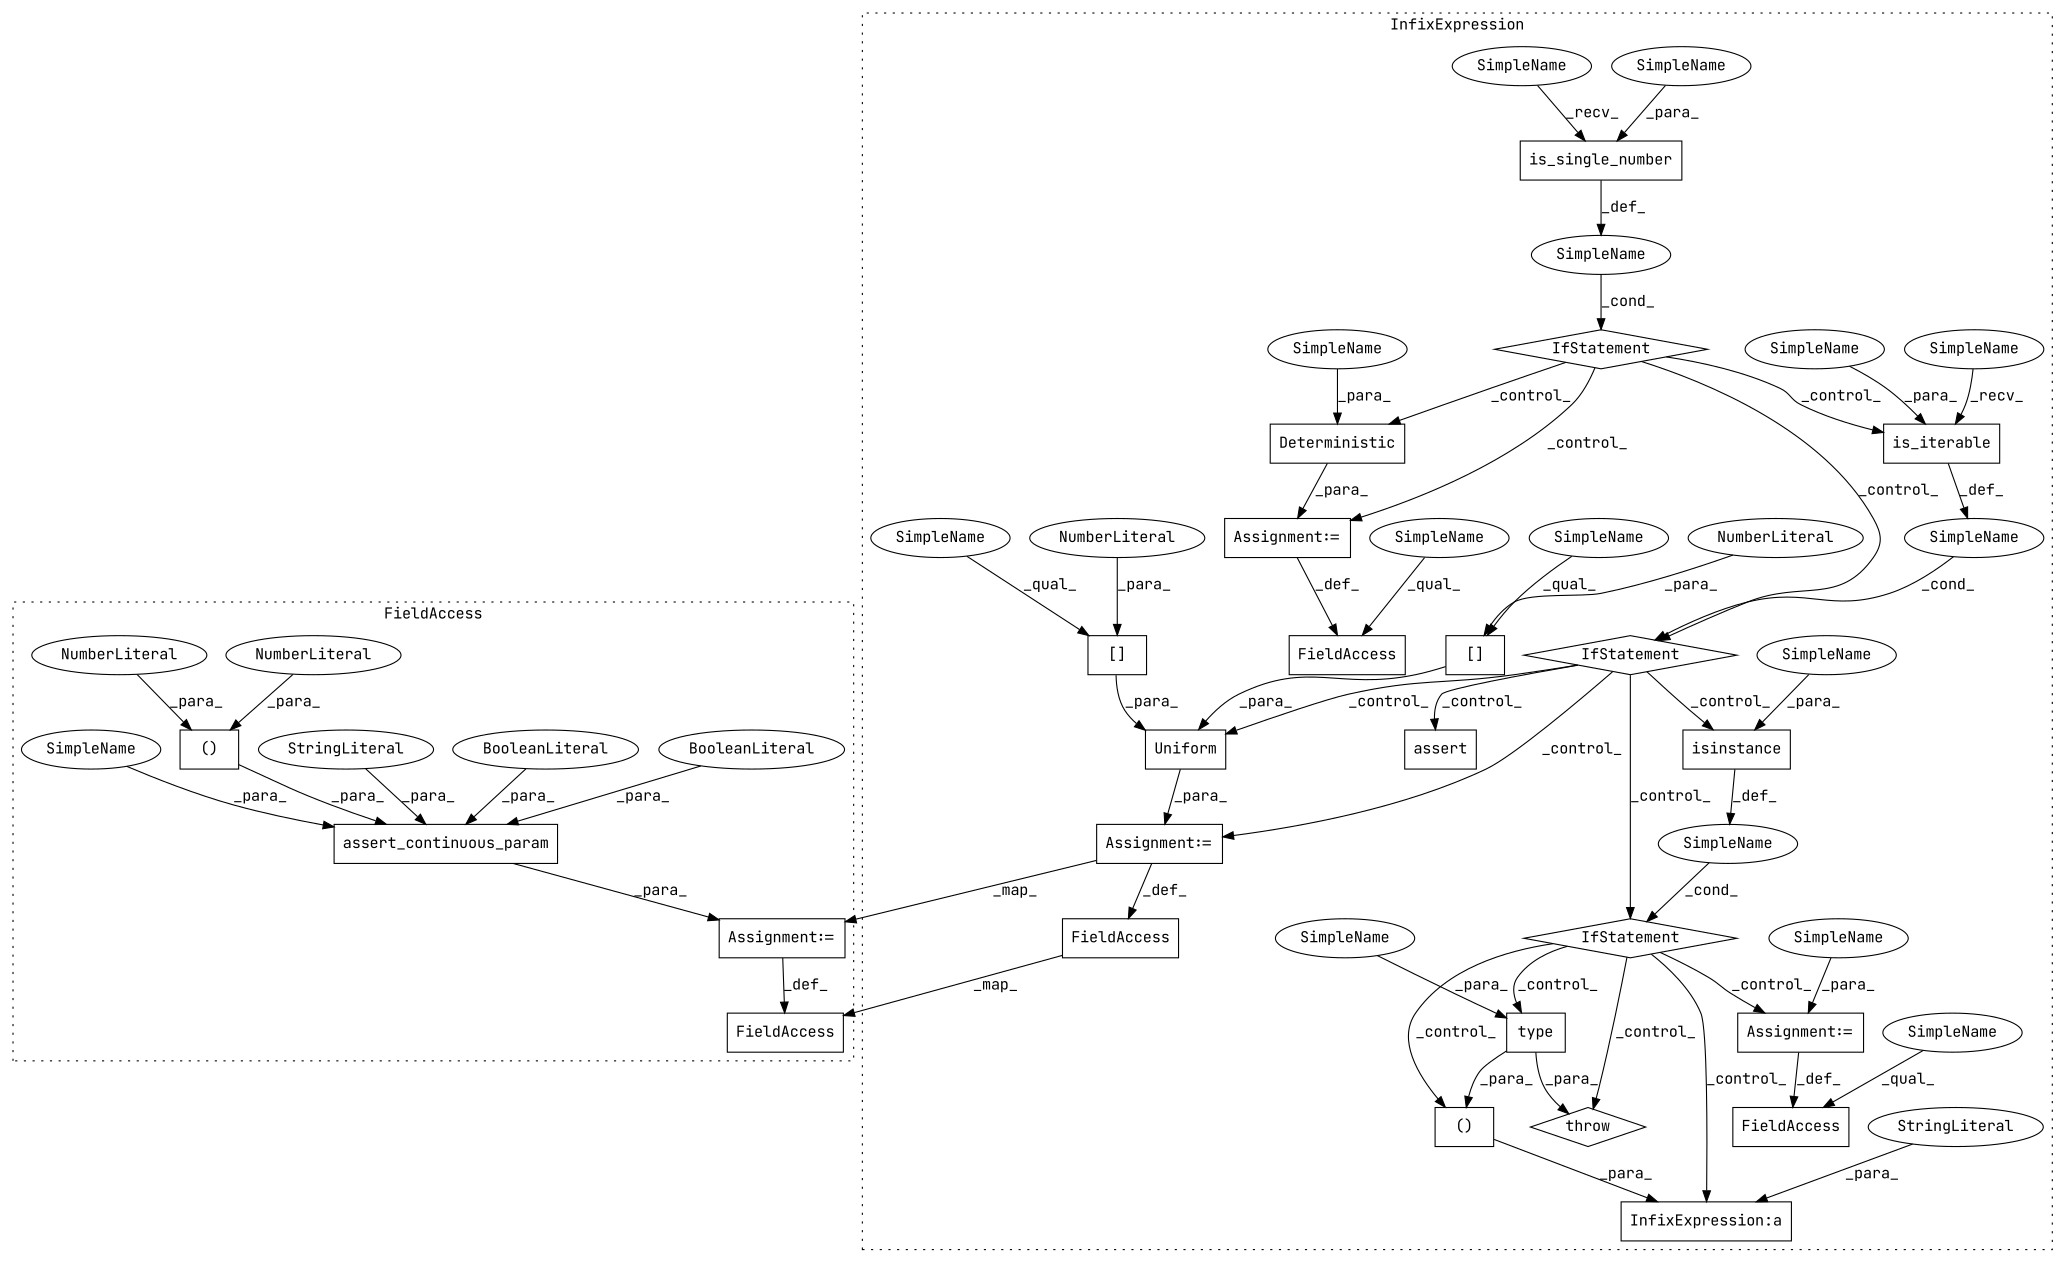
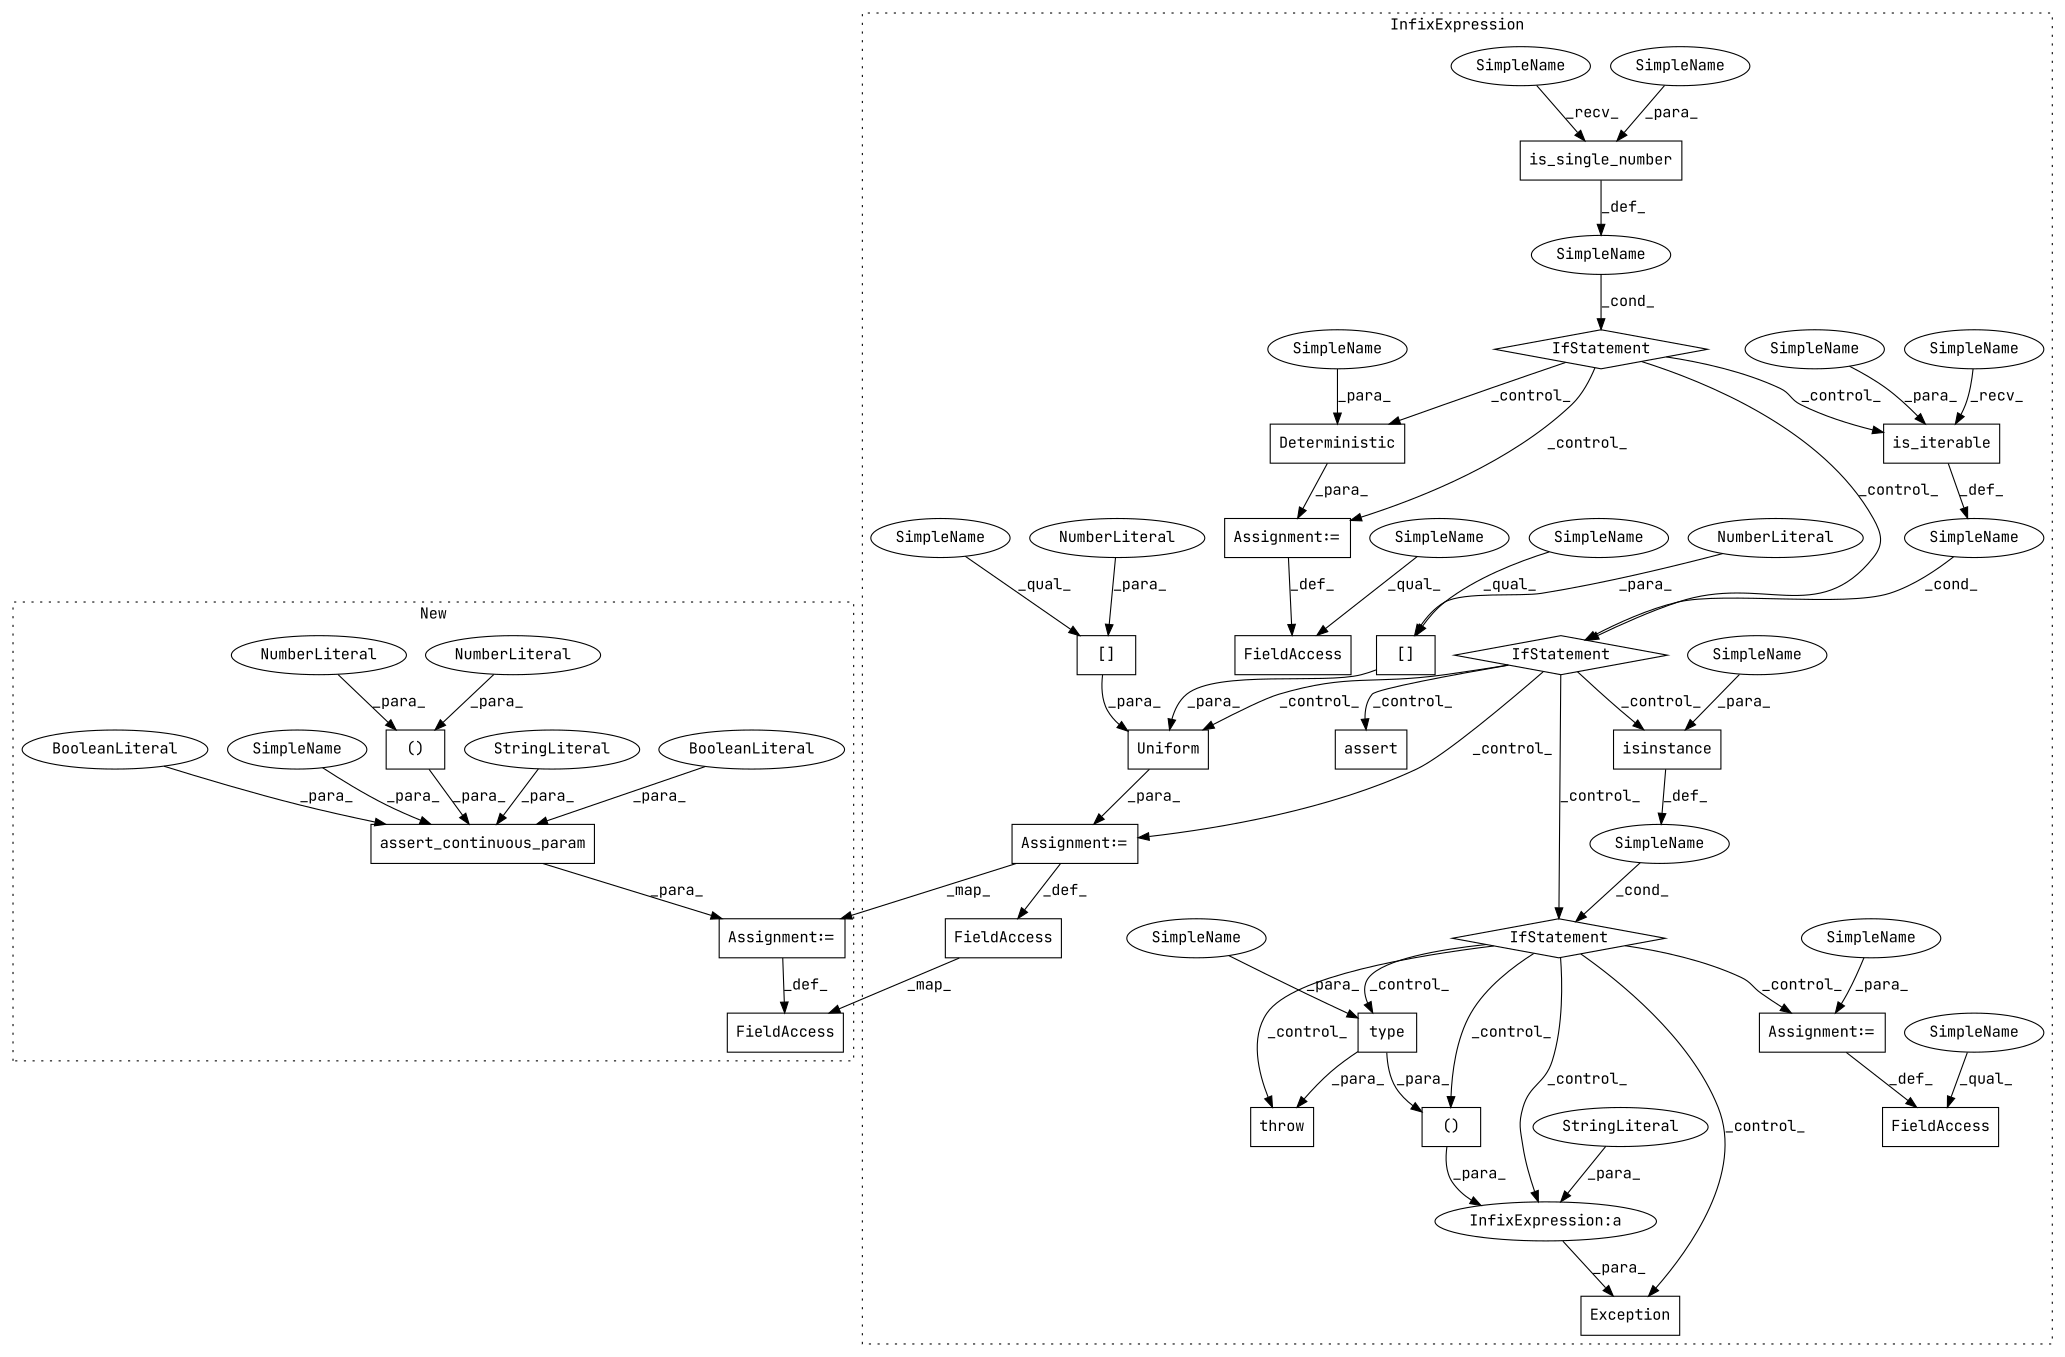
cluster "FieldAccess": label "FieldAccess" -> "New"
node "throw": shape diamond -> box
node "InfixExpression:a": shape box -> ellipse
node "Exception": added
